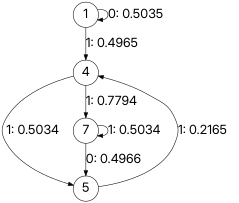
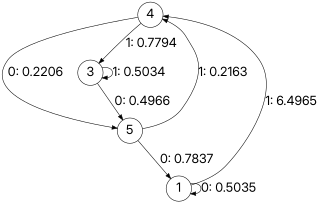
edge "1" -> "4": label "1: 0.4965   " -> "1: 6.4965   "
edge "4" -> "5": label "1: 0.5034   " -> "0: 0.2206   "
node "7": label "7" -> "3"
edge "5" -> "4": label "1: 0.2165   " -> "1: 0.2163   "
edge "5" -> "1": added, label "0: 0.7837"
